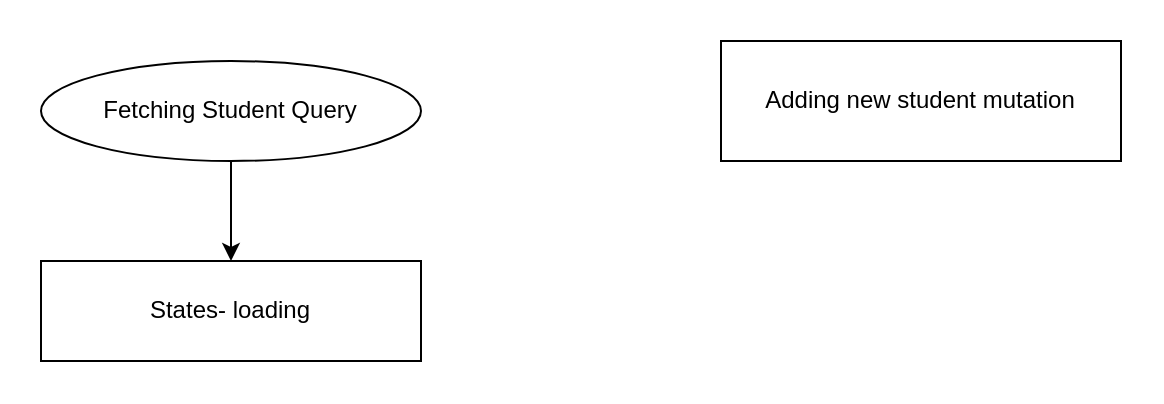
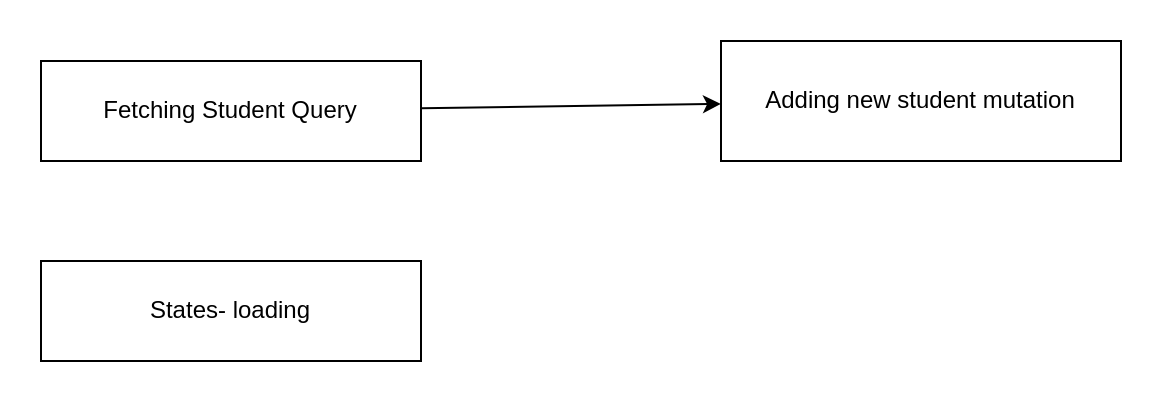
node "Fetching Student Query": shape ellipse -> rectangle
edge "Fetching Student Query" -> "States- loading": now "Fetching Student Query" -> "Adding new student mutation"
